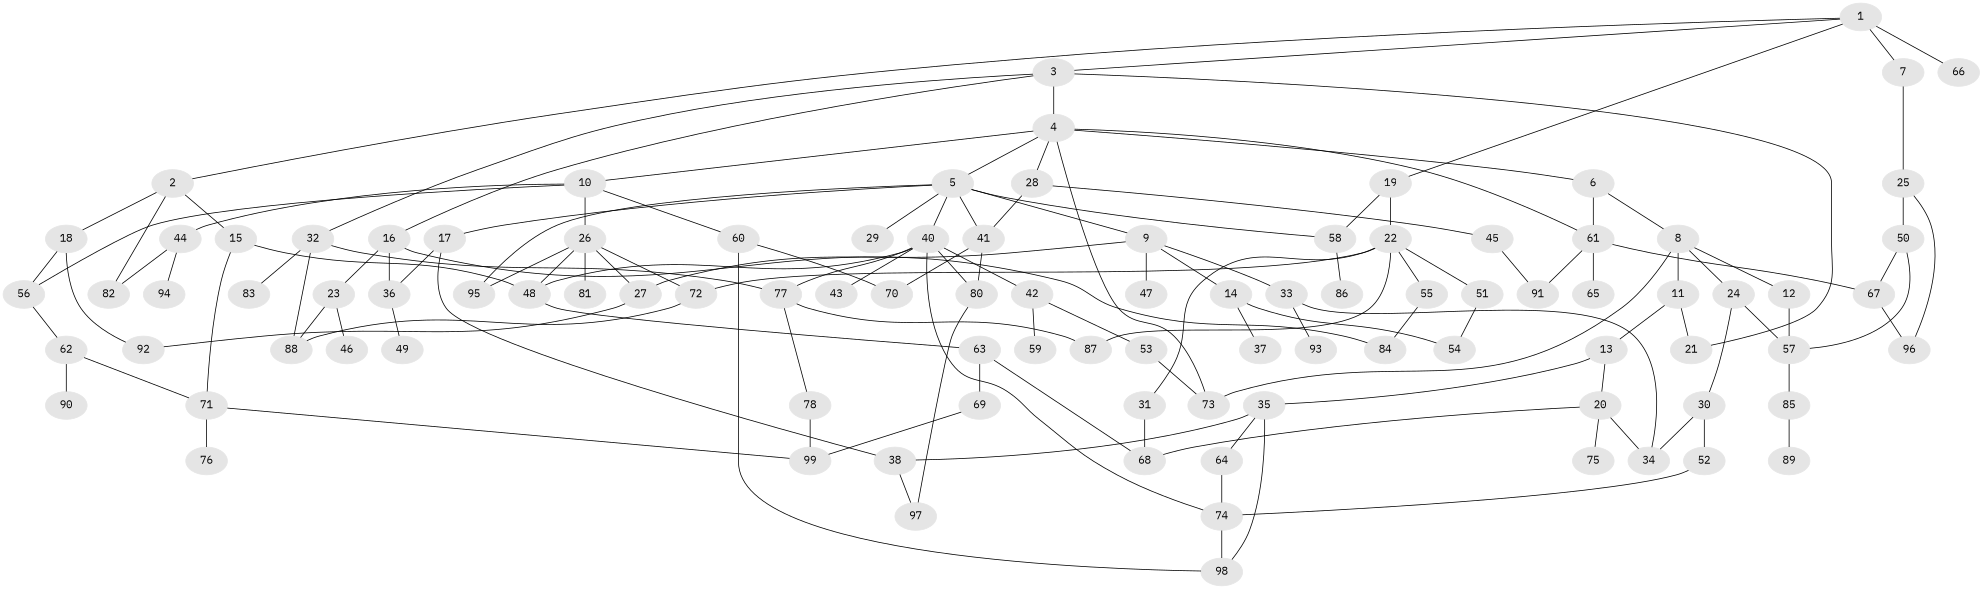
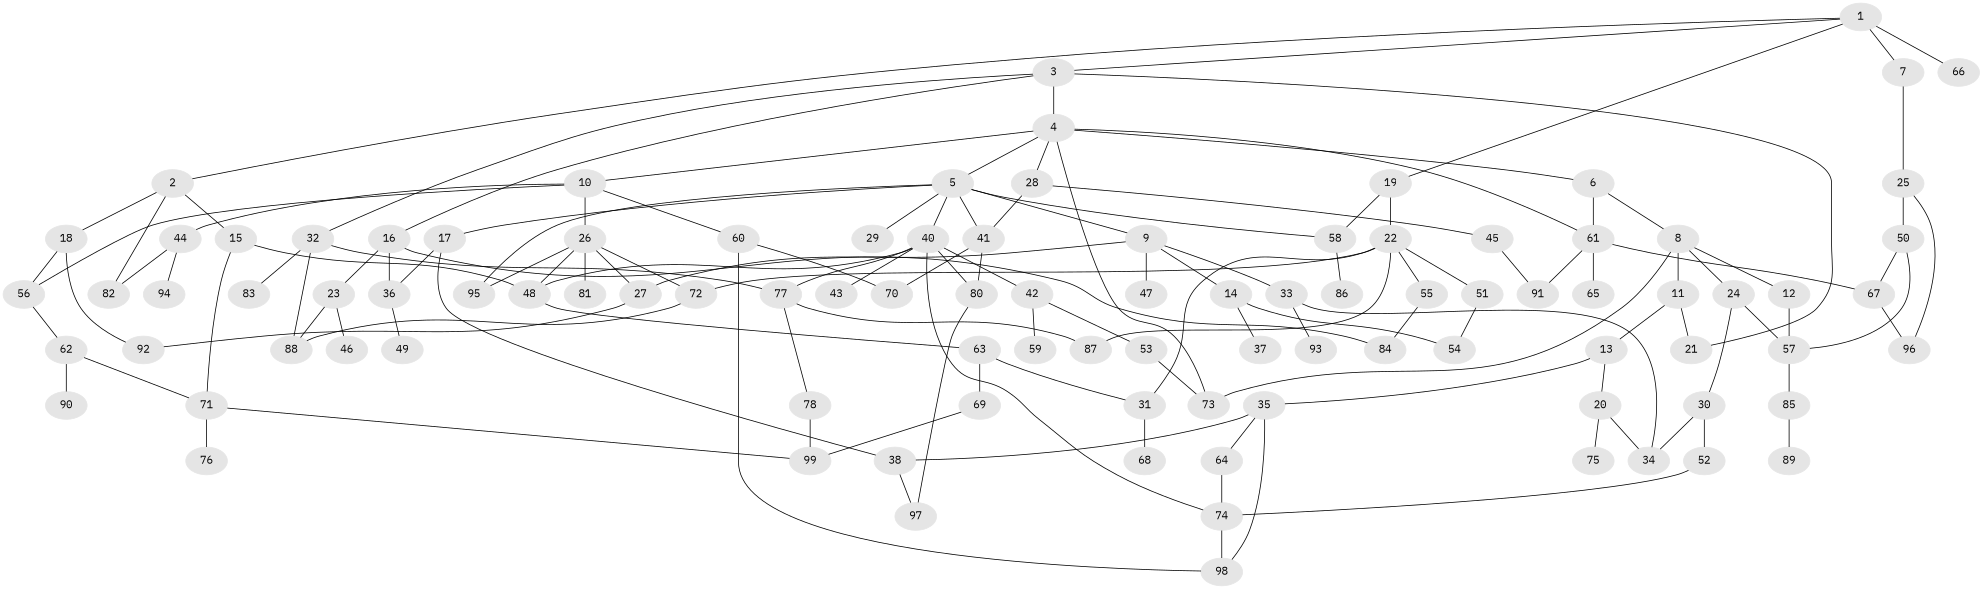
edge "63" -- "68": now "63" -- "31"
edge "20" -- "68": removed
